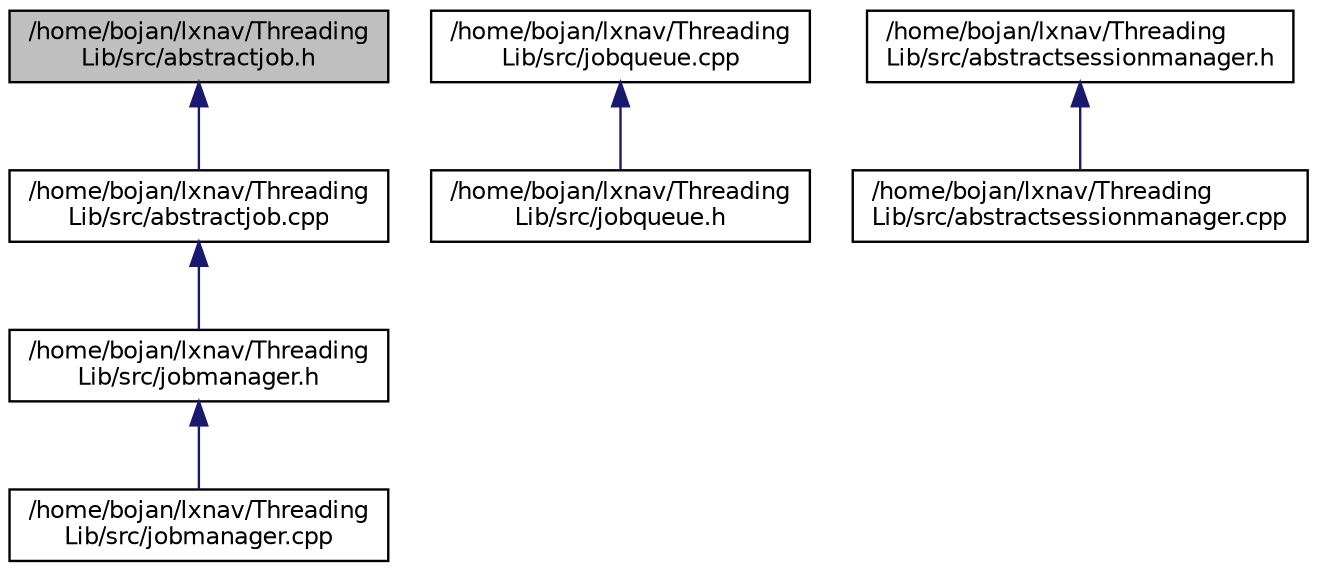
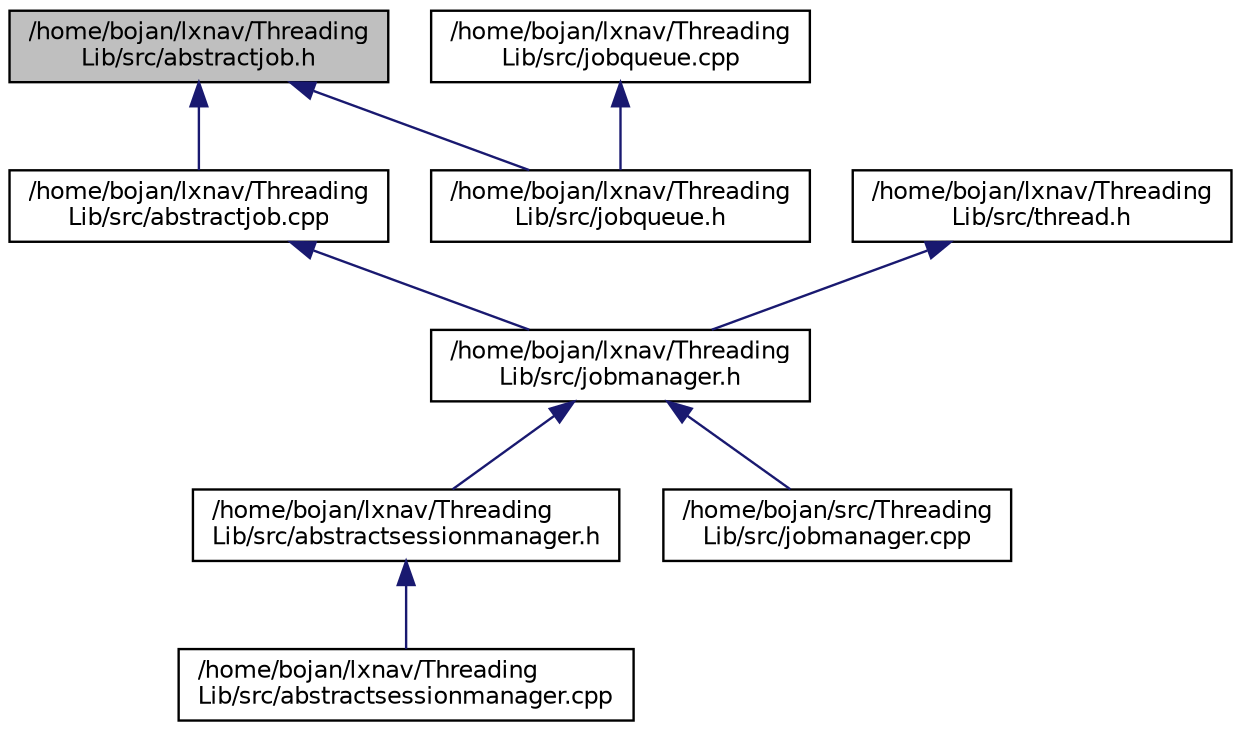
edge "/home/bojan/lxnav/Threading Lib/src/jobqueue.h" -> "/home/bojan/lxnav/Threading Lib/src/abstractjob.h": added
node "/home/bojan/lxnav/Threading Lib/src/thread.h": added
edge "/home/bojan/lxnav/Threading Lib/src/abstractsessionmanager.h" -> "/home/bojan/lxnav/Threading Lib/src/jobmanager.h": added
node "/home/bojan/lxnav/Threading Lib/src/jobmanager.cpp": label "/home/bojan/lxnav/Threading Lib/src/jobmanager.cpp" -> "/home/bojan/src/Threading Lib/src/jobmanager.cpp"
